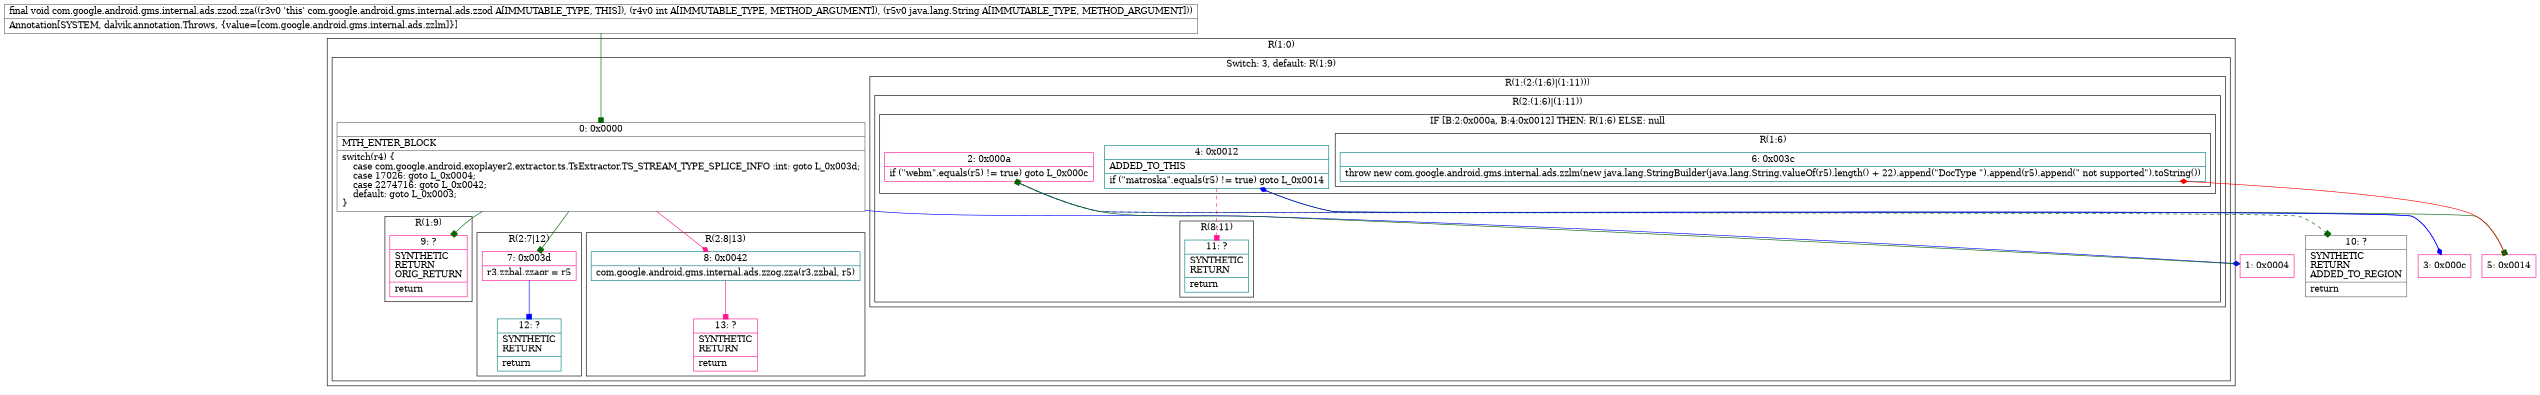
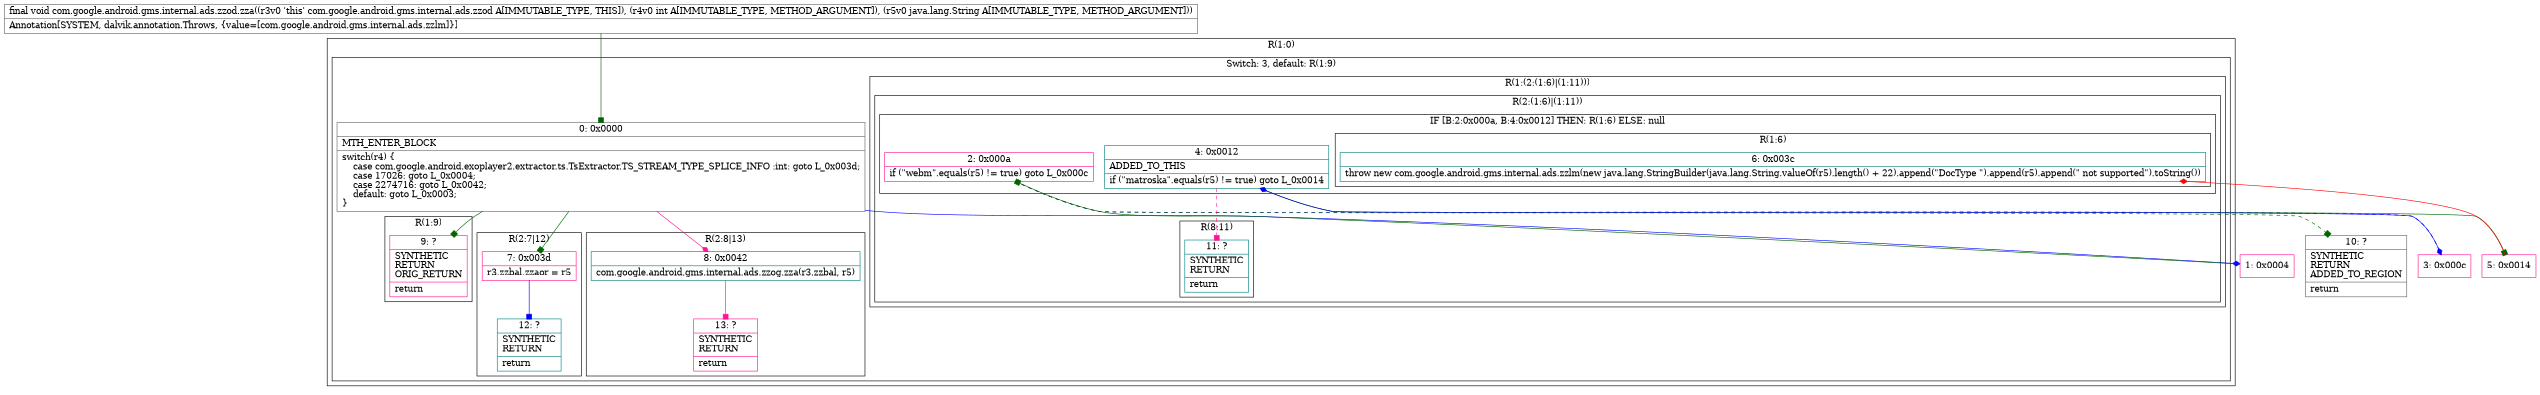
edge "2: 0x000a" -> "3: 0x000c": style solid -> dashed
